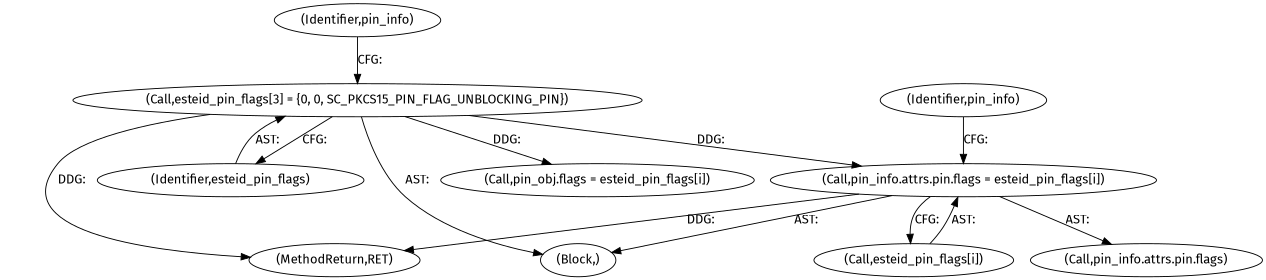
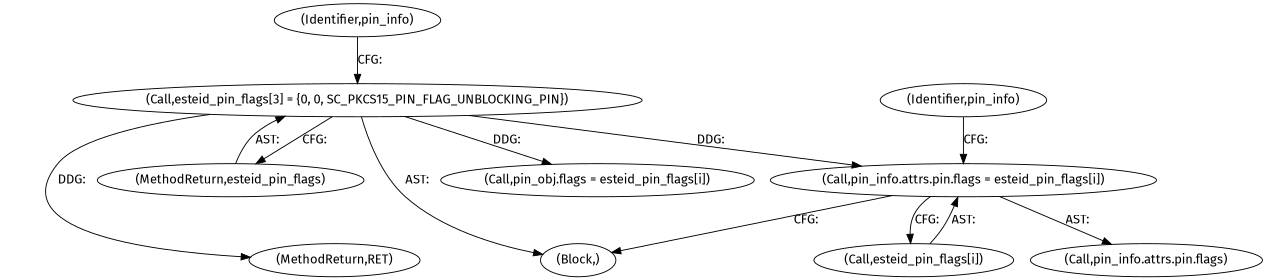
node "(Identifier,esteid_pin_flags)": label "(Identifier,esteid_pin_flags)" -> "(MethodReturn,esteid_pin_flags)"
edge "(Call,pin_info.attrs.pin.flags = esteid_pin_flags[i])" -> "(Block,)": label "AST: " -> "CFG: "
edge "(Call,pin_info.attrs.pin.flags = esteid_pin_flags[i])" -> "(MethodReturn,RET)": removed, label "DDG:"
